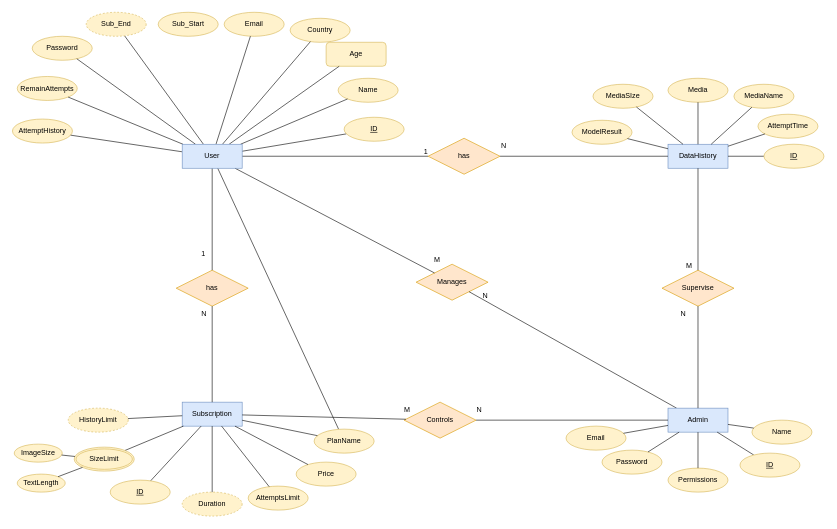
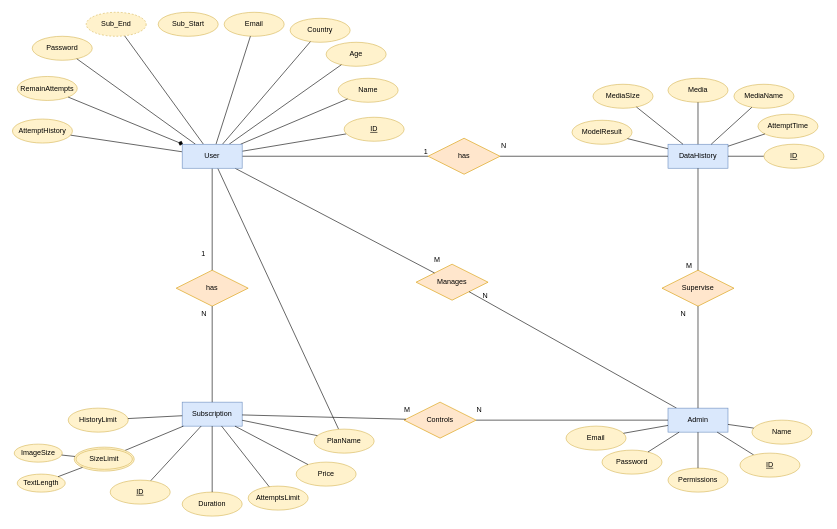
node "Age": shape rounded rectangle -> ellipse
edge "RemainAttempts" -- "User": arrowhead none -> diamond
node "HistoryLimit": style dashed -> solid
node "Duration": style dashed -> solid
